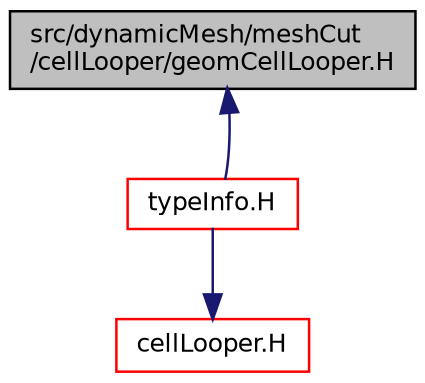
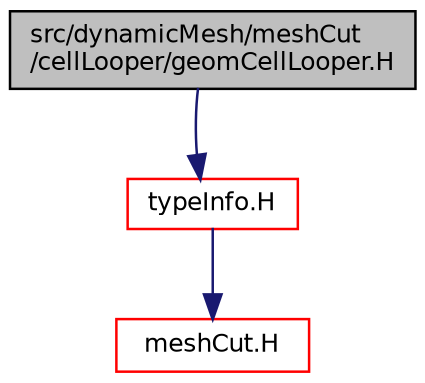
edge "typeInfo.H" -> "src/dynamicMesh/meshCut /cellLooper/geomCellLooper.H": reversed
node "cellLooper.H": label "cellLooper.H" -> "meshCut.H"
